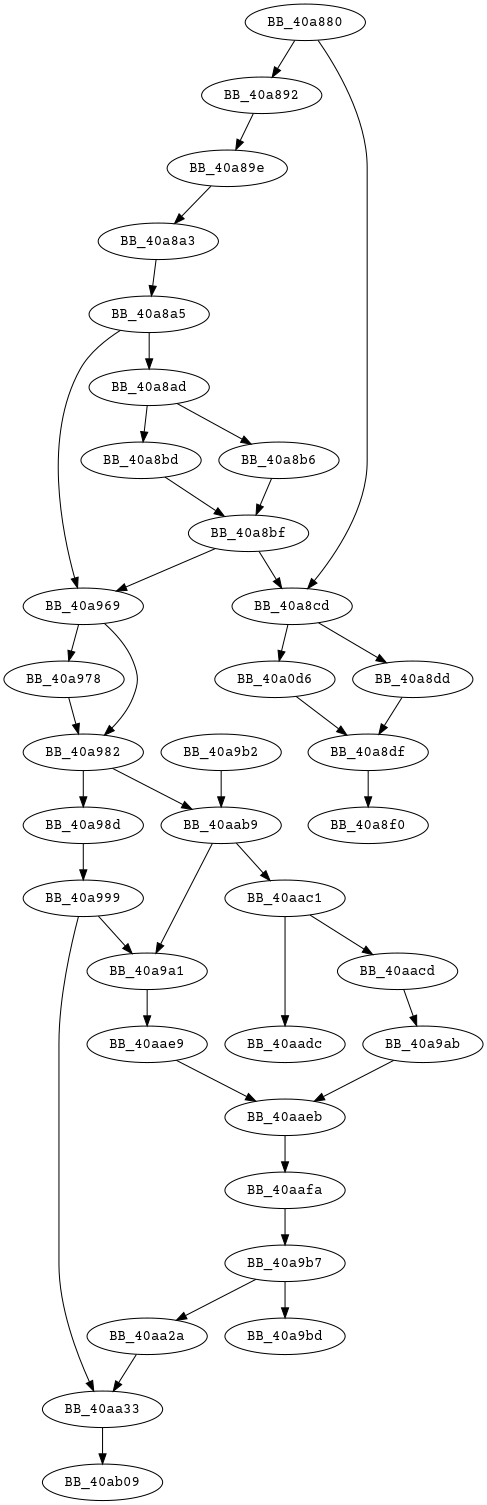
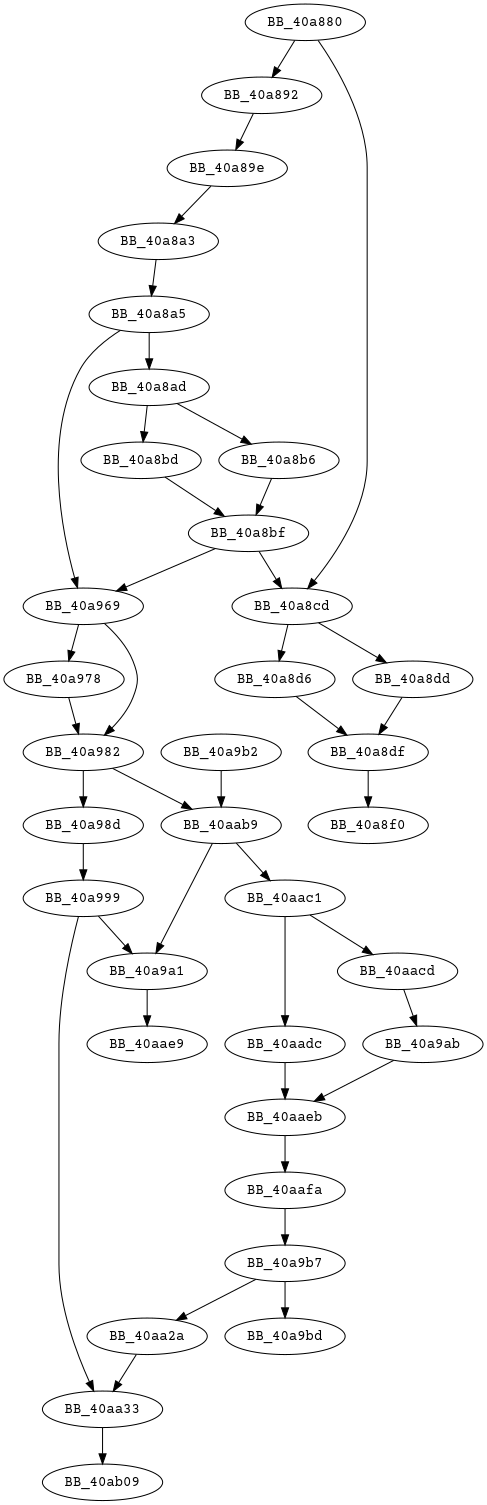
node "BB_40a0d6": label "BB_40a0d6" -> "BB_40a8d6"
edge "BB_40aae9" -> "BB_40aaeb": now "BB_40aadc" -> "BB_40aaeb"
